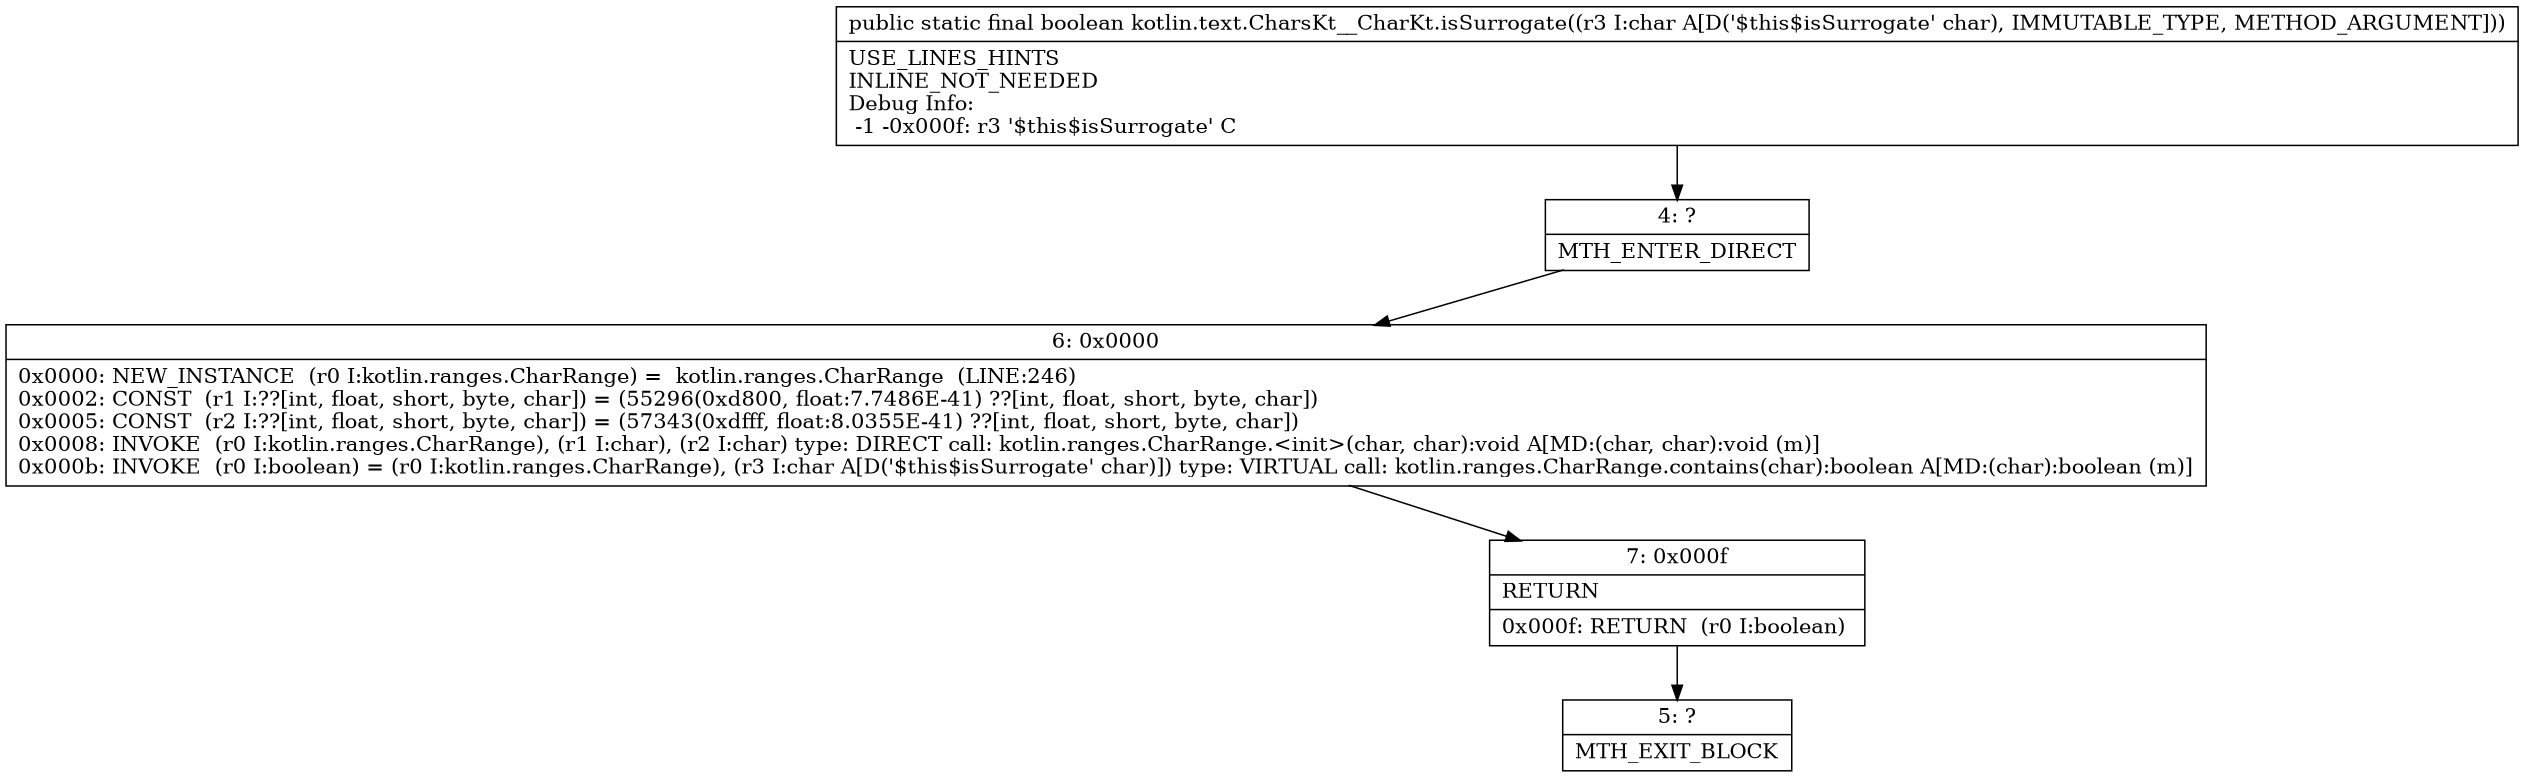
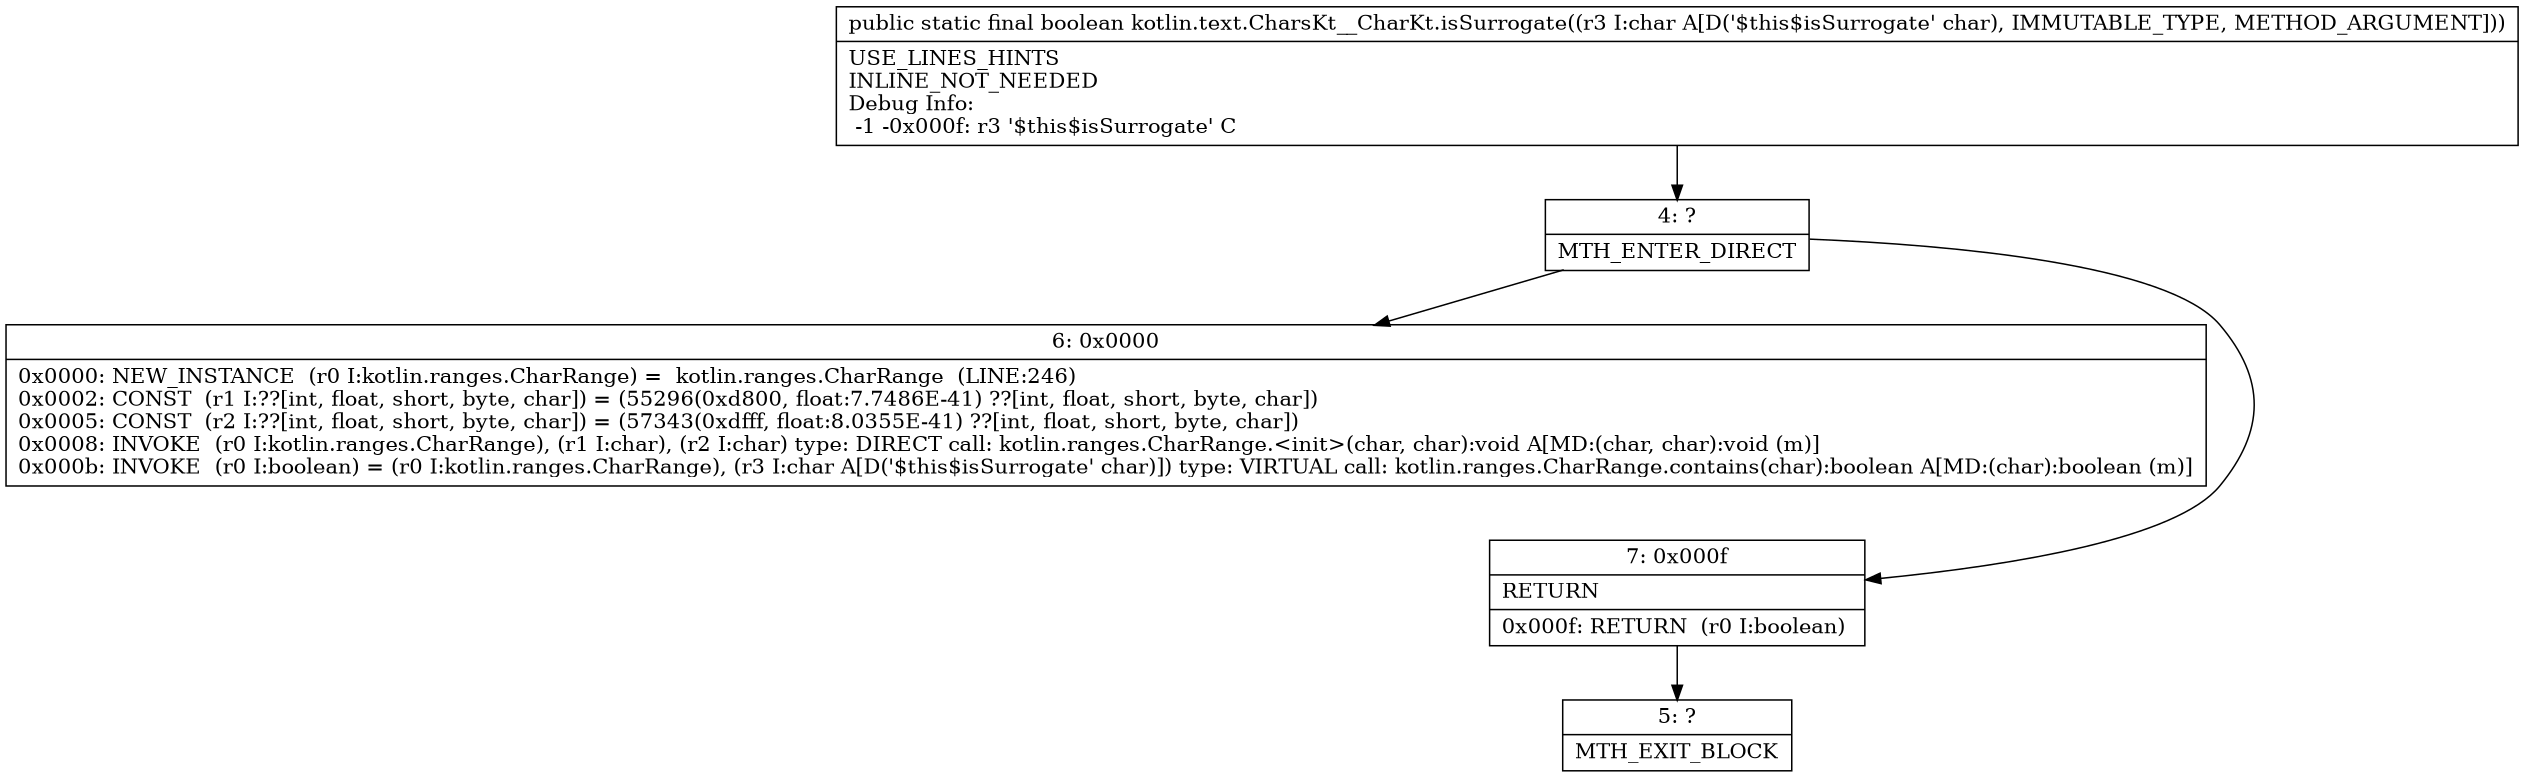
edge "6: 0x0000" -> "7: 0x000f": now "4: ?" -> "7: 0x000f"
